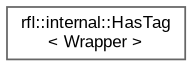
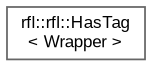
node "rfl::internal::HasTag < Wrapper >": label "rfl::internal::HasTag < Wrapper >" -> "rfl::rfl::HasTag < Wrapper >"
